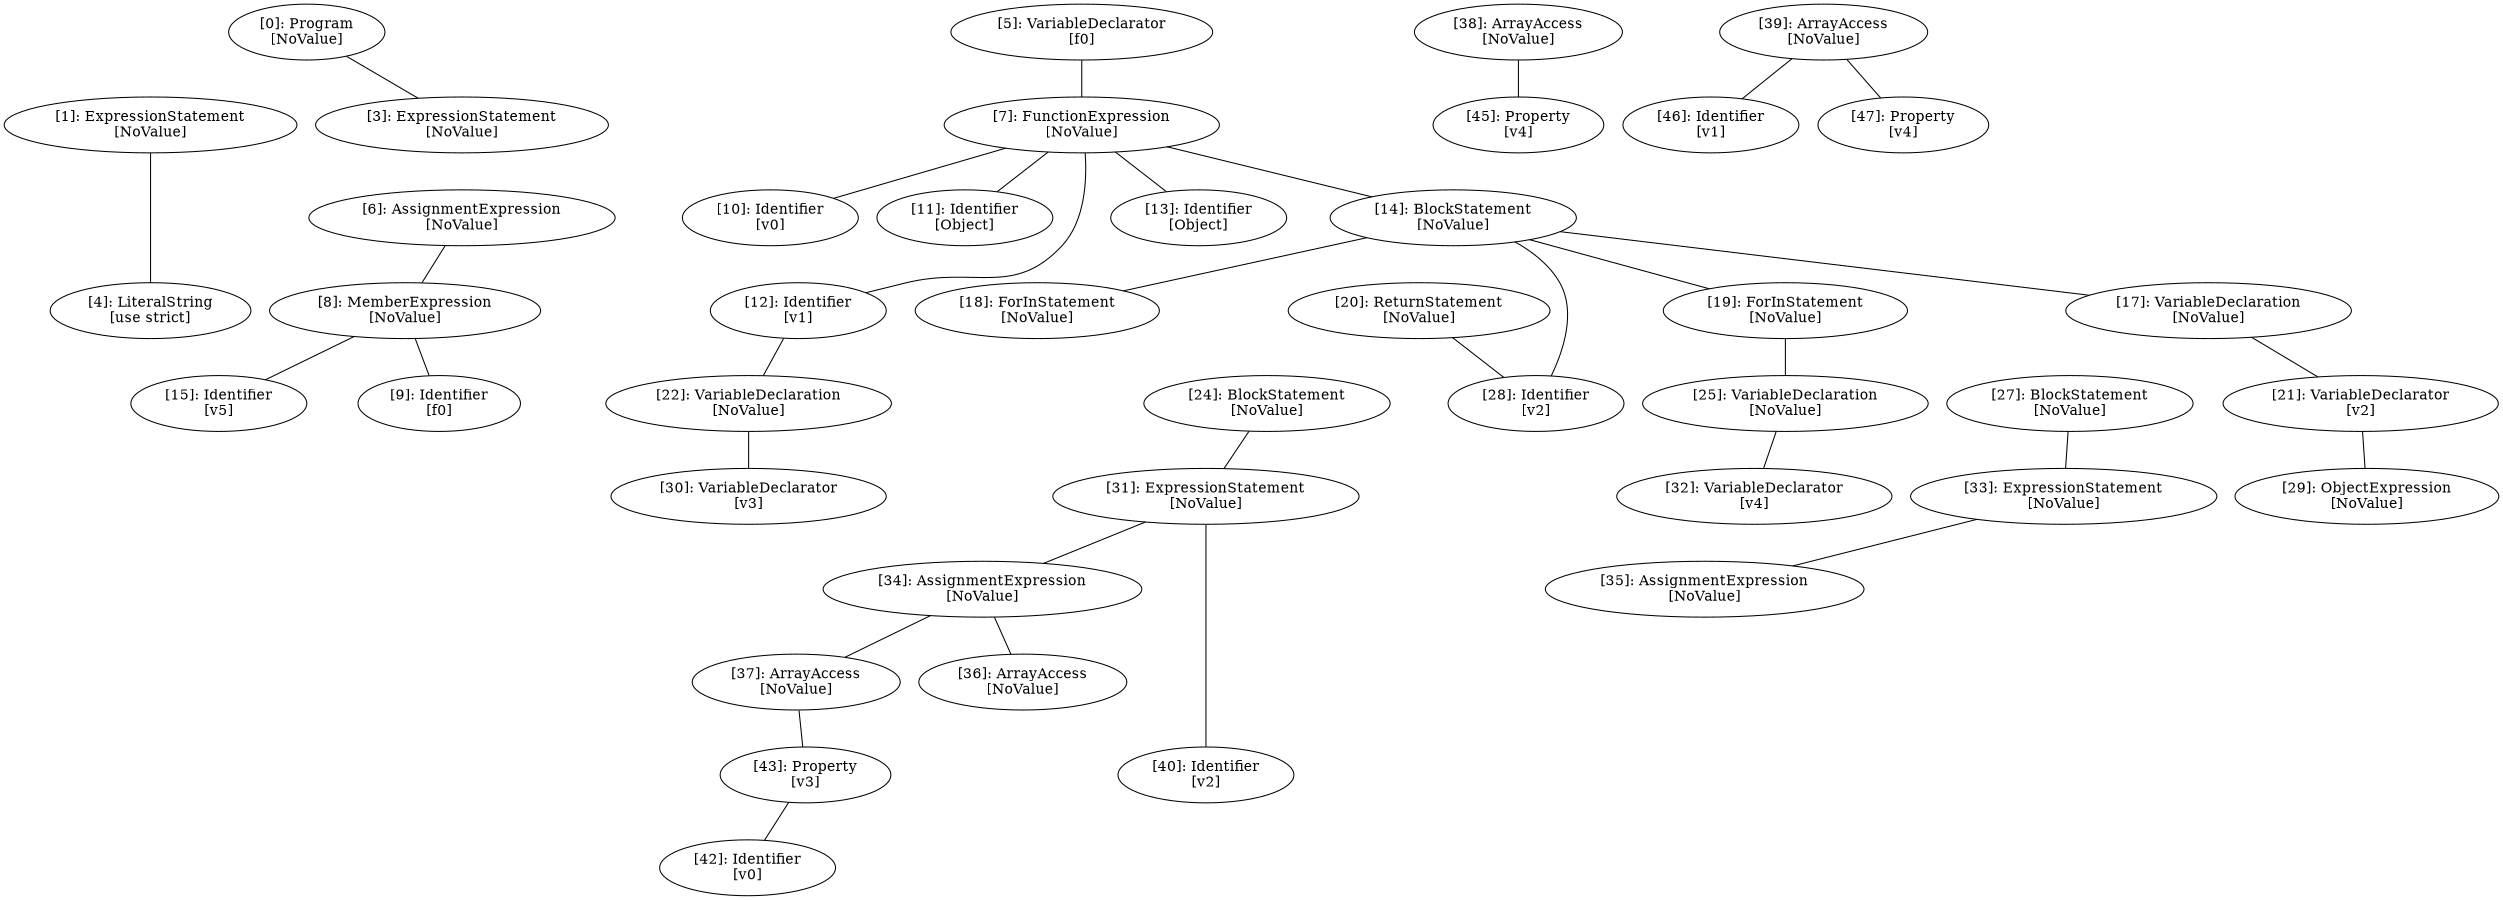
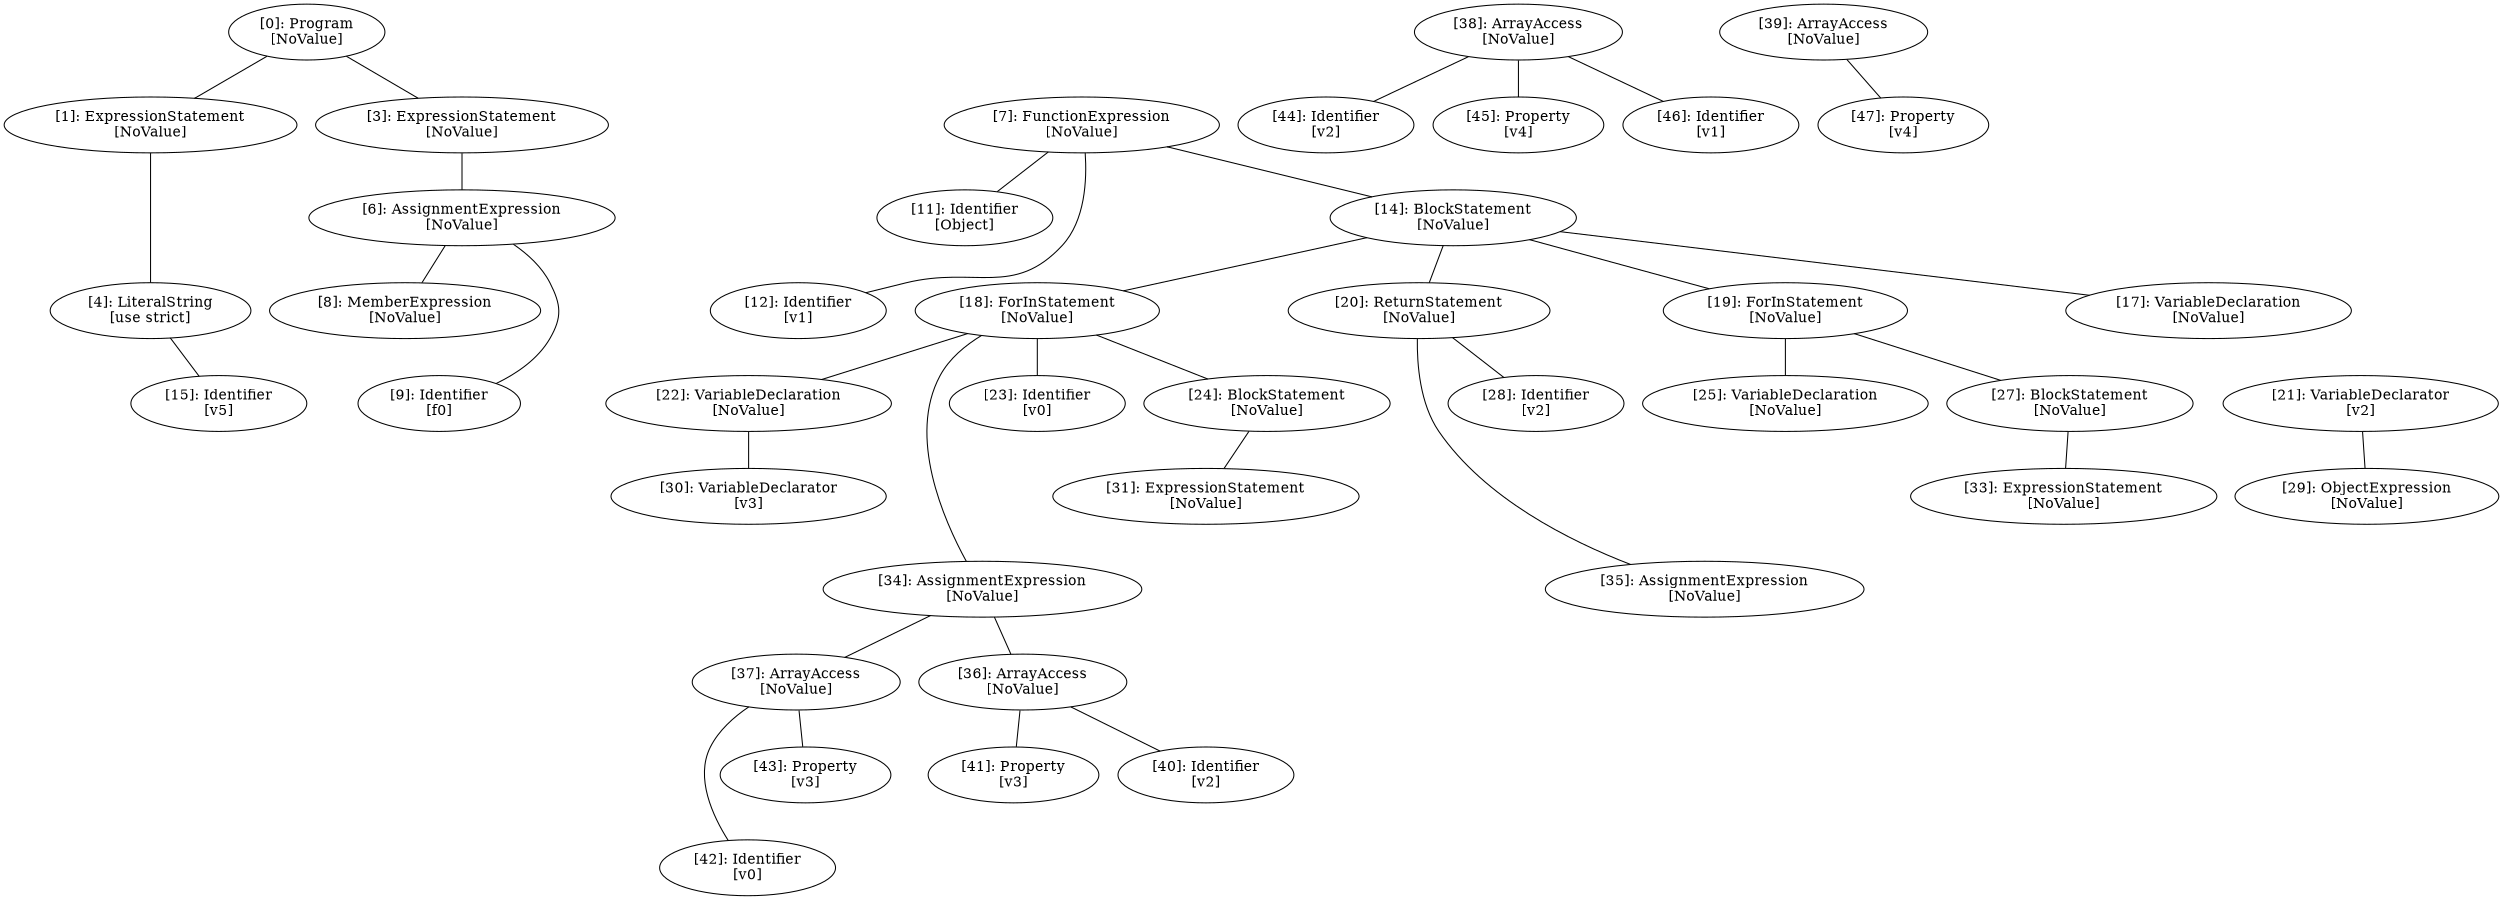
node "[5]: VariableDeclarator [f0]": removed
edge "[0]: Program [NoValue]" -- "[1]: ExpressionStatement [NoValue]": added
edge "[39]: ArrayAccess [NoValue]" -- "[46]: Identifier [v1]": now "[38]: ArrayAccess [NoValue]" -- "[46]: Identifier [v1]"
node "[44]: Identifier [v2]": added
edge "[3]: ExpressionStatement [NoValue]" -- "[6]: AssignmentExpression [NoValue]": added
node "[10]: Identifier [v0]": removed
node "[13]: Identifier [Object]": removed
edge "[14]: BlockStatement [NoValue]" -- "[28]: Identifier [v2]": now "[14]: BlockStatement [NoValue]" -- "[20]: ReturnStatement [NoValue]"
edge "[8]: MemberExpression [NoValue]" -- "[9]: Identifier [f0]": now "[6]: AssignmentExpression [NoValue]" -- "[9]: Identifier [f0]"
edge "[12]: Identifier [v1]" -- "[22]: VariableDeclaration [NoValue]": now "[18]: ForInStatement [NoValue]" -- "[22]: VariableDeclaration [NoValue]"
edge "[18]: ForInStatement [NoValue]" -- "[24]: BlockStatement [NoValue]": added
edge "[19]: ForInStatement [NoValue]" -- "[27]: BlockStatement [NoValue]": added
edge "[17]: VariableDeclaration [NoValue]" -- "[21]: VariableDeclarator [v2]": removed
edge "[8]: MemberExpression [NoValue]" -- "[15]: Identifier [v5]": now "[4]: LiteralString [use strict]" -- "[15]: Identifier [v5]"
node "[23]: Identifier [v0]": added
node "[32]: VariableDeclarator [v4]": removed
edge "[31]: ExpressionStatement [NoValue]" -- "[34]: AssignmentExpression [NoValue]": now "[18]: ForInStatement [NoValue]" -- "[34]: AssignmentExpression [NoValue]"
edge "[33]: ExpressionStatement [NoValue]" -- "[35]: AssignmentExpression [NoValue]": now "[20]: ReturnStatement [NoValue]" -- "[35]: AssignmentExpression [NoValue]"
edge "[31]: ExpressionStatement [NoValue]" -- "[40]: Identifier [v2]": now "[36]: ArrayAccess [NoValue]" -- "[40]: Identifier [v2]"
node "[41]: Property [v3]": added
edge "[43]: Property [v3]" -- "[42]: Identifier [v0]": now "[37]: ArrayAccess [NoValue]" -- "[42]: Identifier [v0]"
